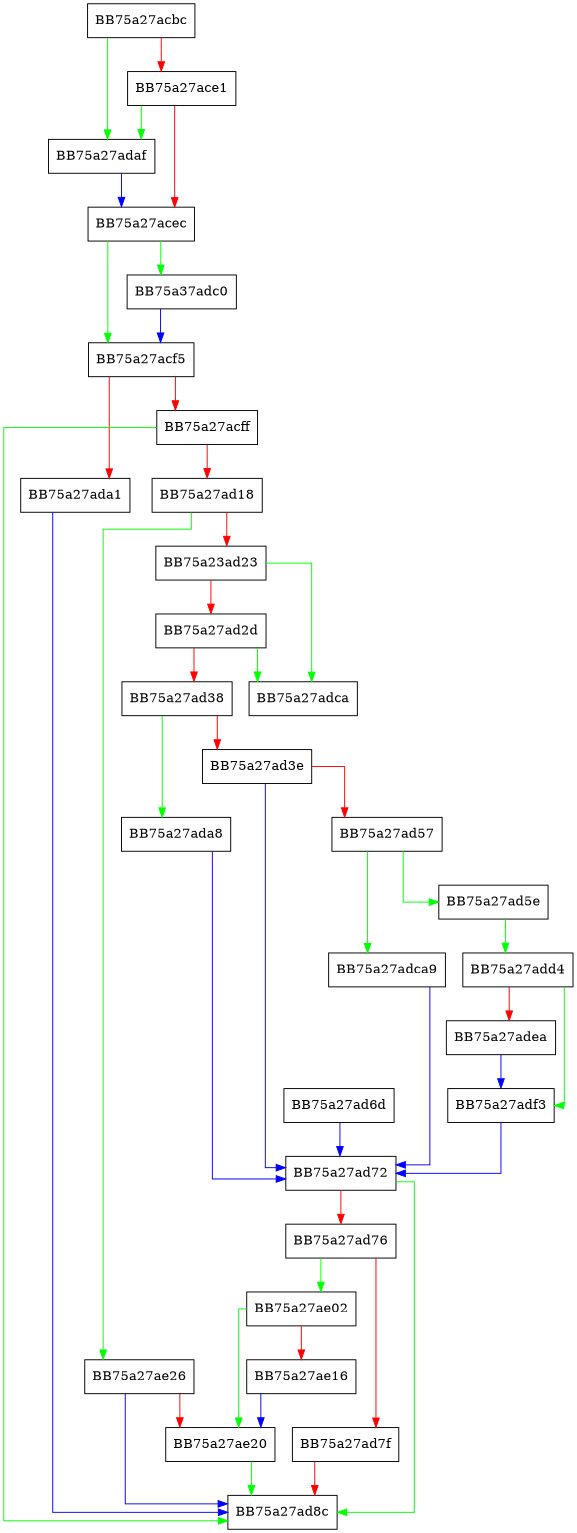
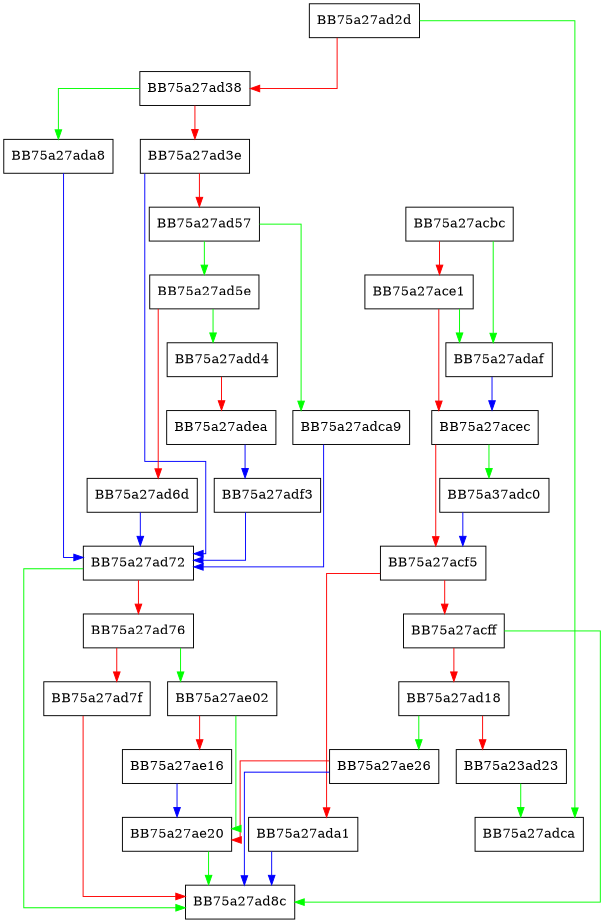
edge "BB75a27acec" -> "BB75a27acf5": color green -> red
edge "BB75a27ad5e" -> "BB75a27ad6d": added
edge "BB75a23ad23" -> "BB75a27ad2d": removed
edge "BB75a27add4" -> "BB75a27adf3": removed
